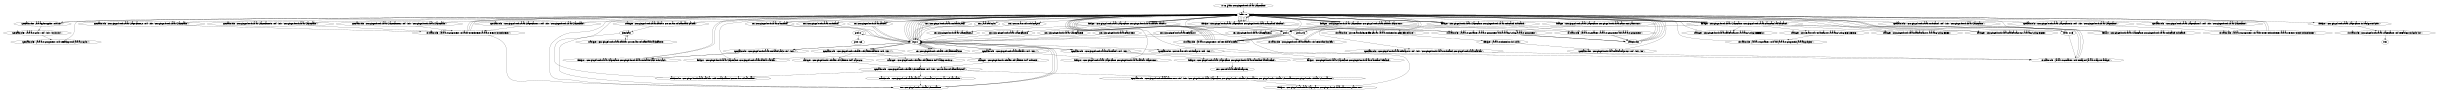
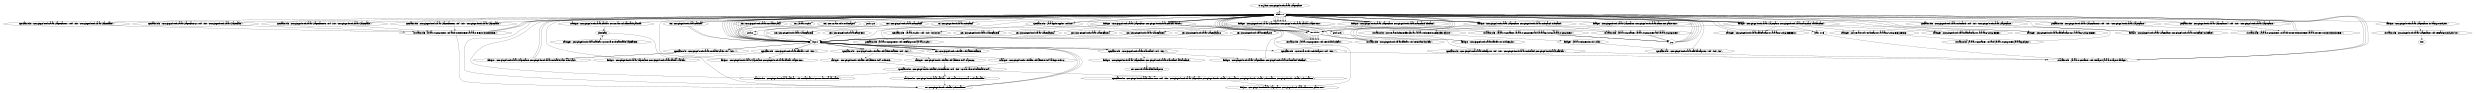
node "new java.load.Color": label "new java.load.Color" -> "new java.awt.Color"
node "new com.gingerbooth.sarah.ShapeGame$1": added
node "new com.gingerbooth.sarah.ShapeGame$4": added
node "push 1": label "push 1" -> "setVisible 1"
edge "push 0" -> "push 128": reversed
node "fieldput <com.gingerbooth.sarah.Tableau: int outlineColor>": added
node "staticinvoke": label "staticinvoke" -> "pop"
